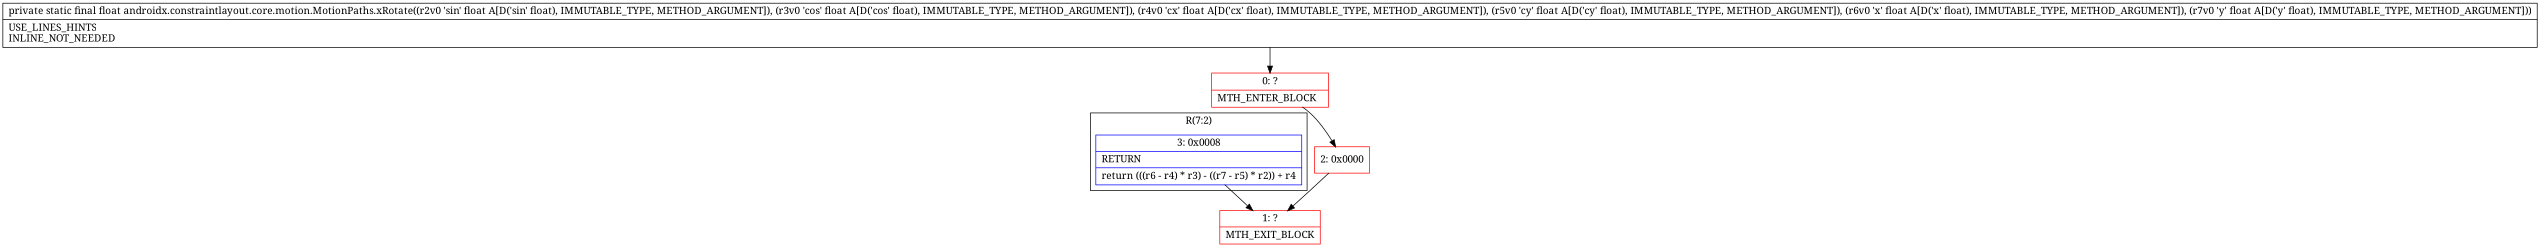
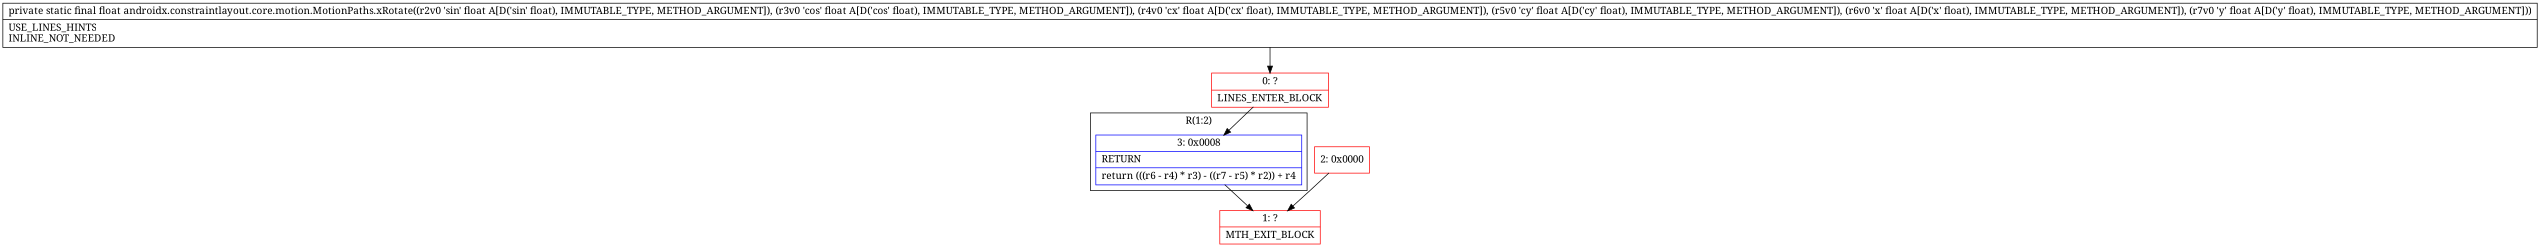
node "0: ?": text "MTH_ENTER_BLOCK" -> "LINES_ENTER_BLOCK"
cluster "R(7:2)": label "R(7:2)" -> "R(1:2)"
edge "0: ?" -> "2: 0x0000": now "0: ?" -> "3: 0x0008"
